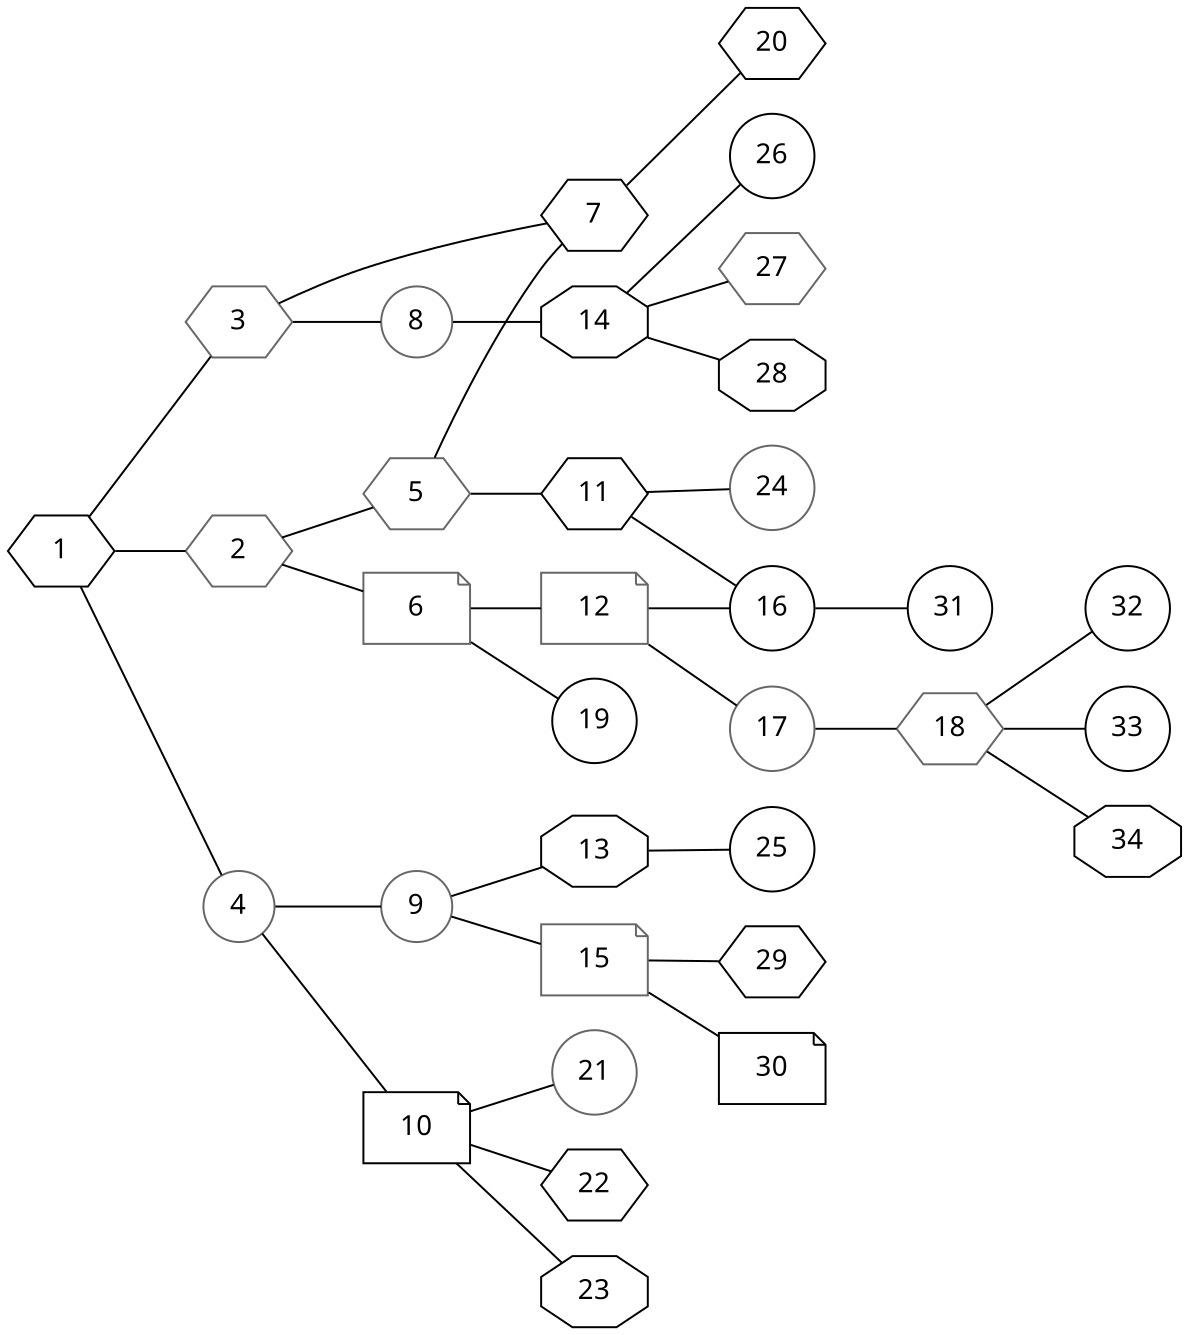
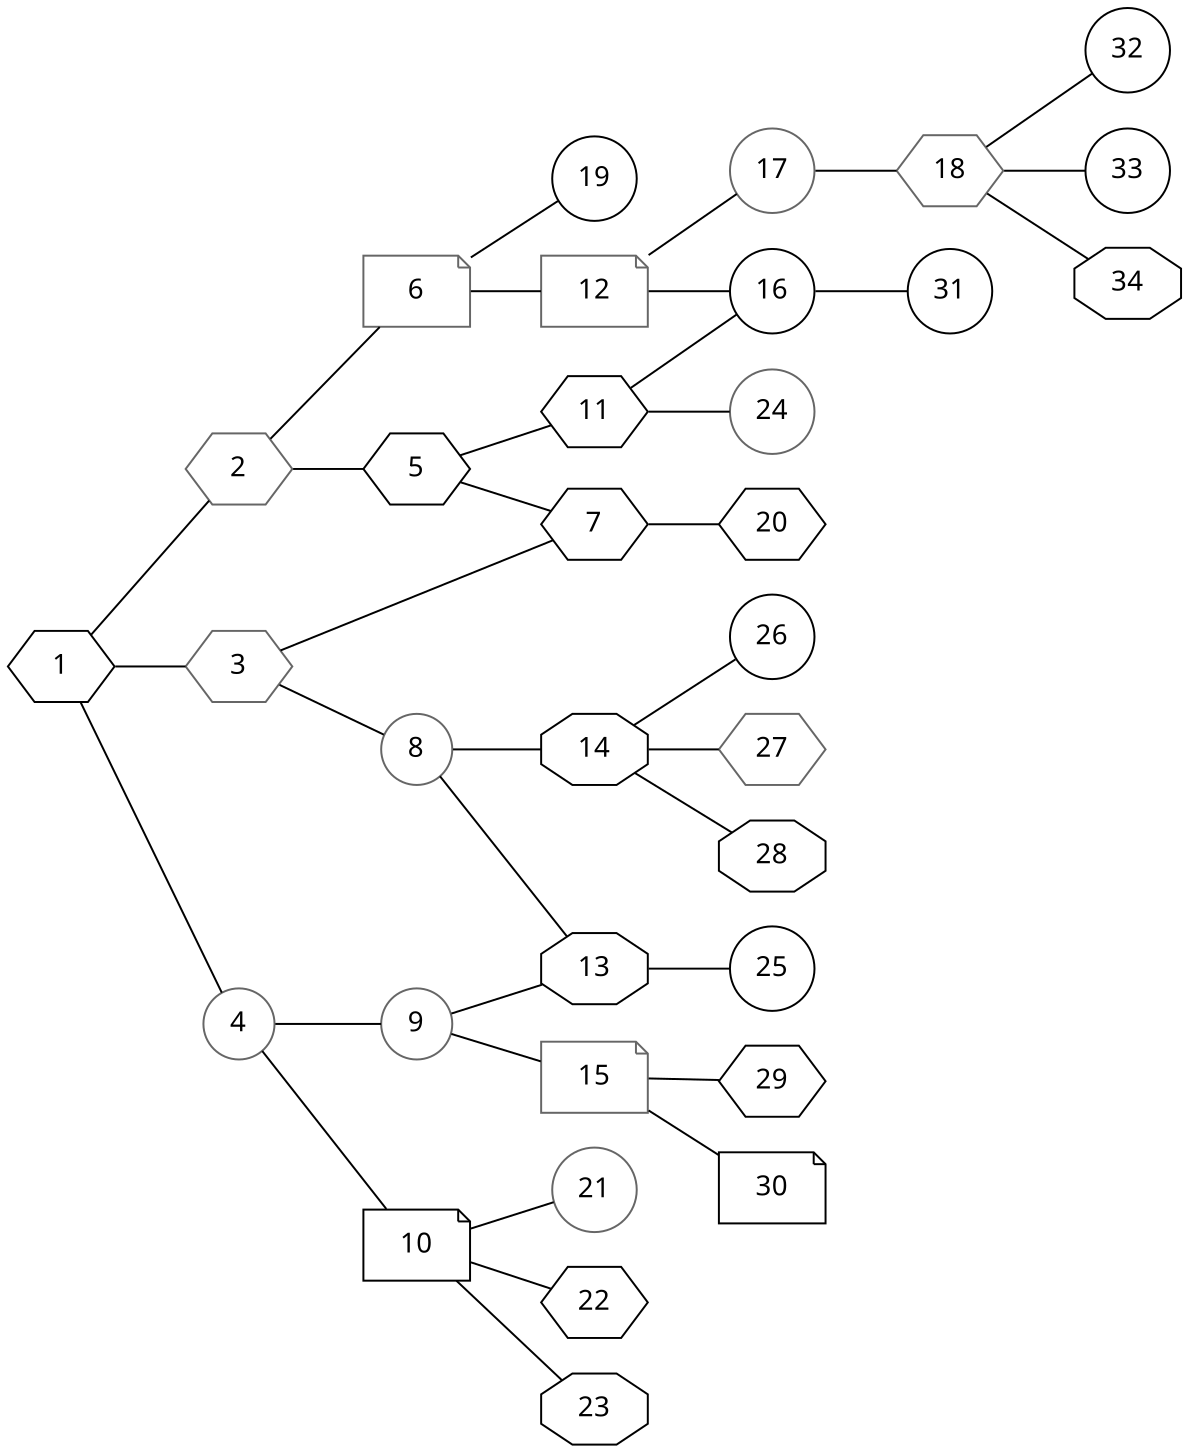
node "5": color gray40 -> black
edge "8" -- "13": added
